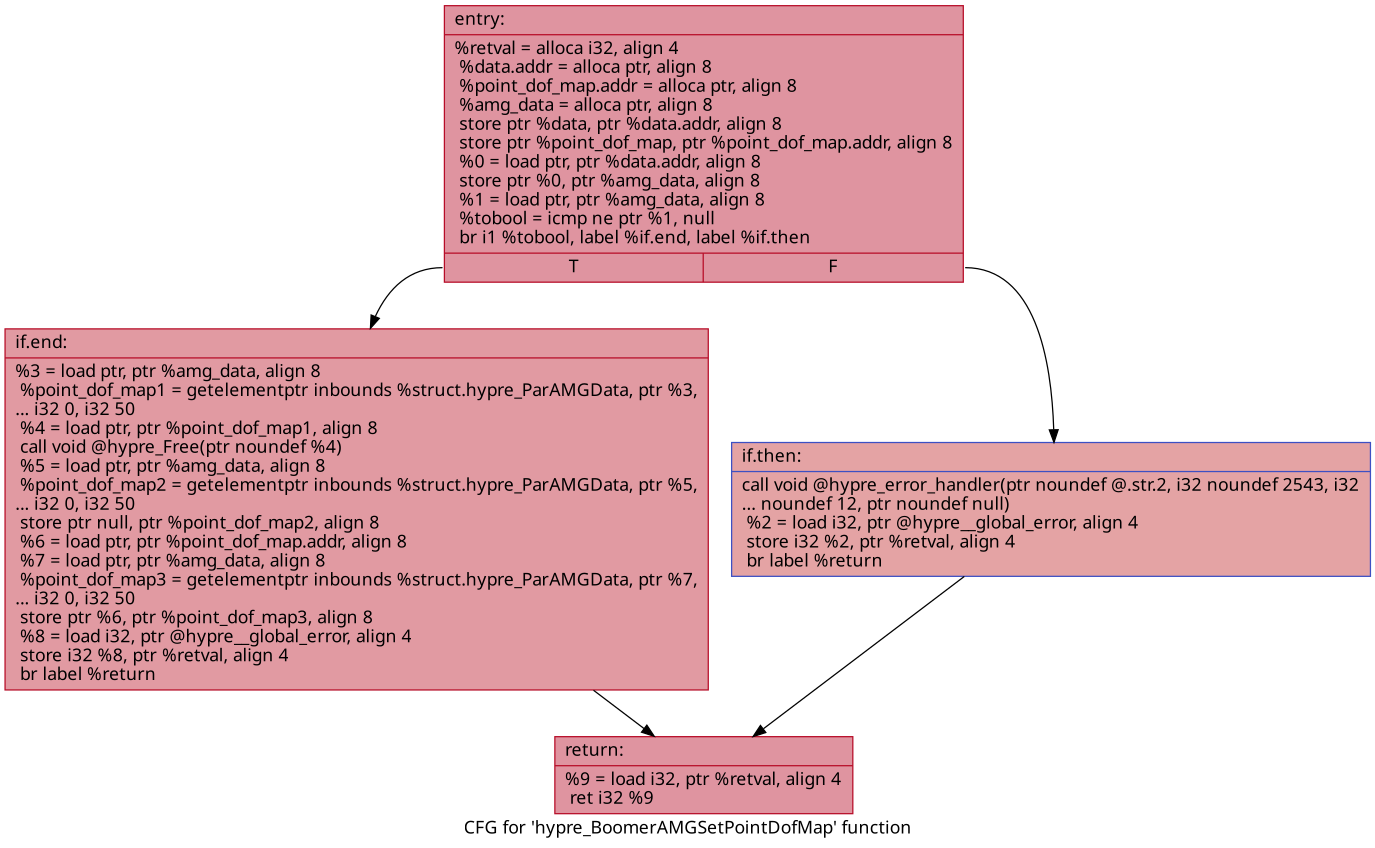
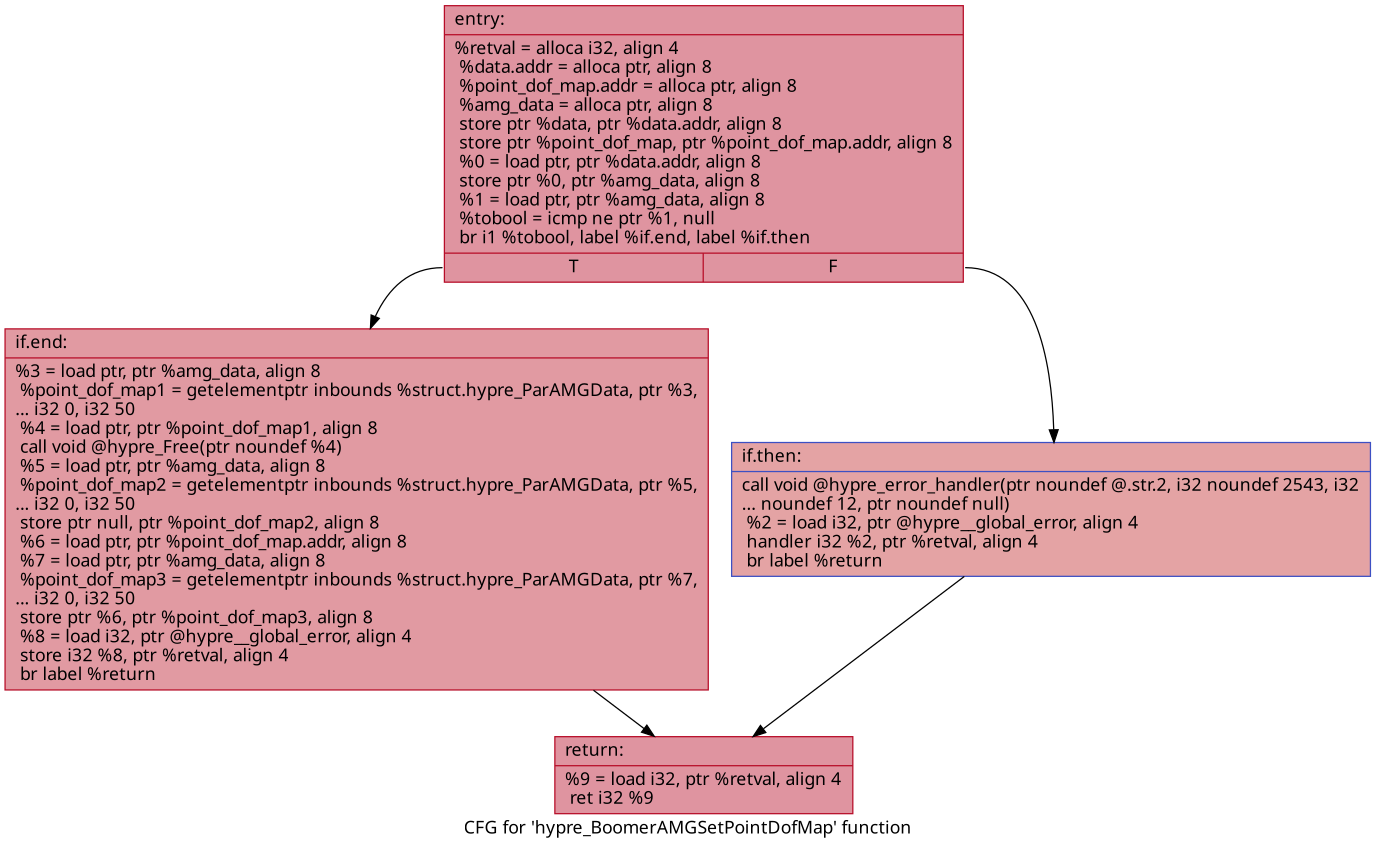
node "if.then:": text "store i32 %2, ptr %retval, align 4" -> "handler i32 %2, ptr %retval, align 4"
